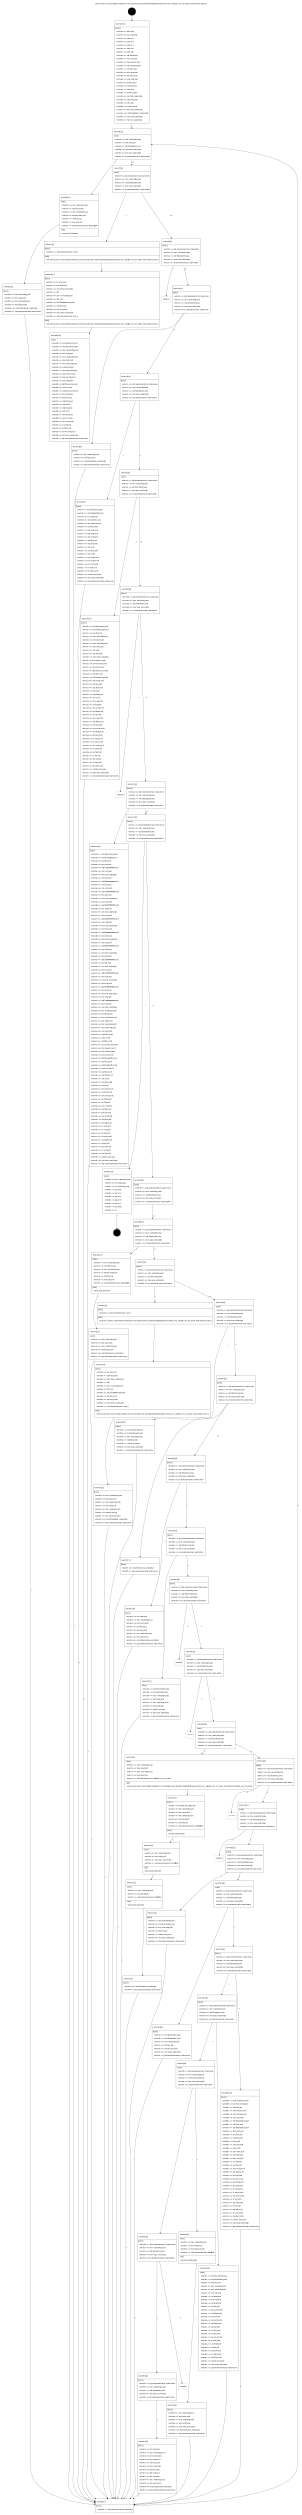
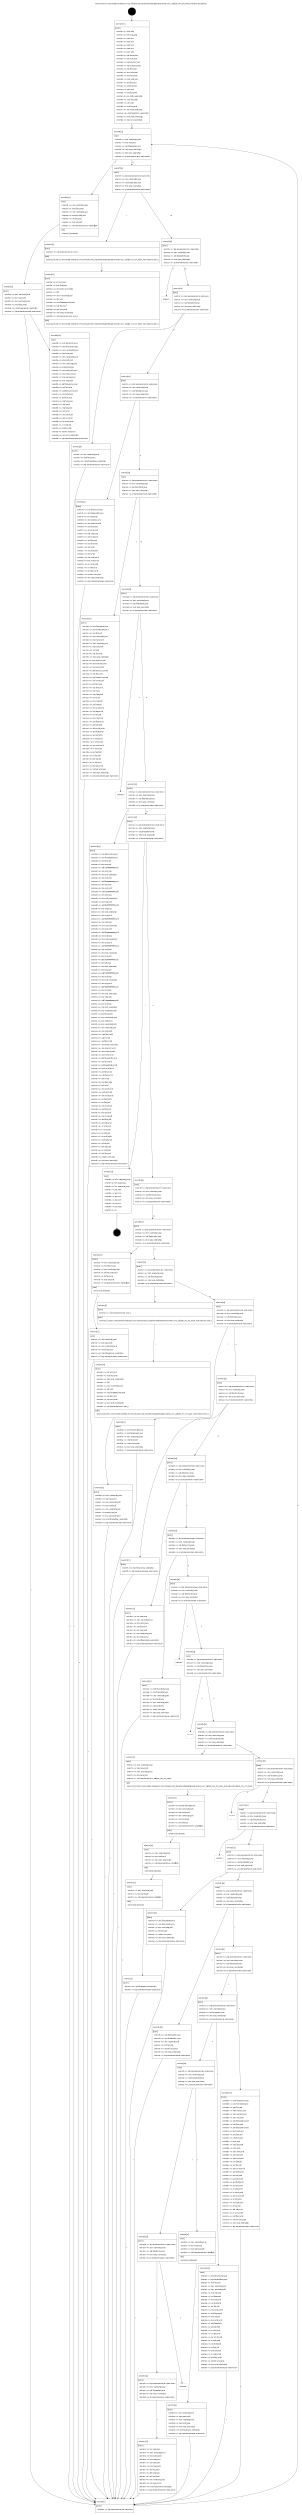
edge "0x401d4f [44]" -> "0x401d7b [122]": now "0x401b78 [32]" -> "0x401d7b [122]"
